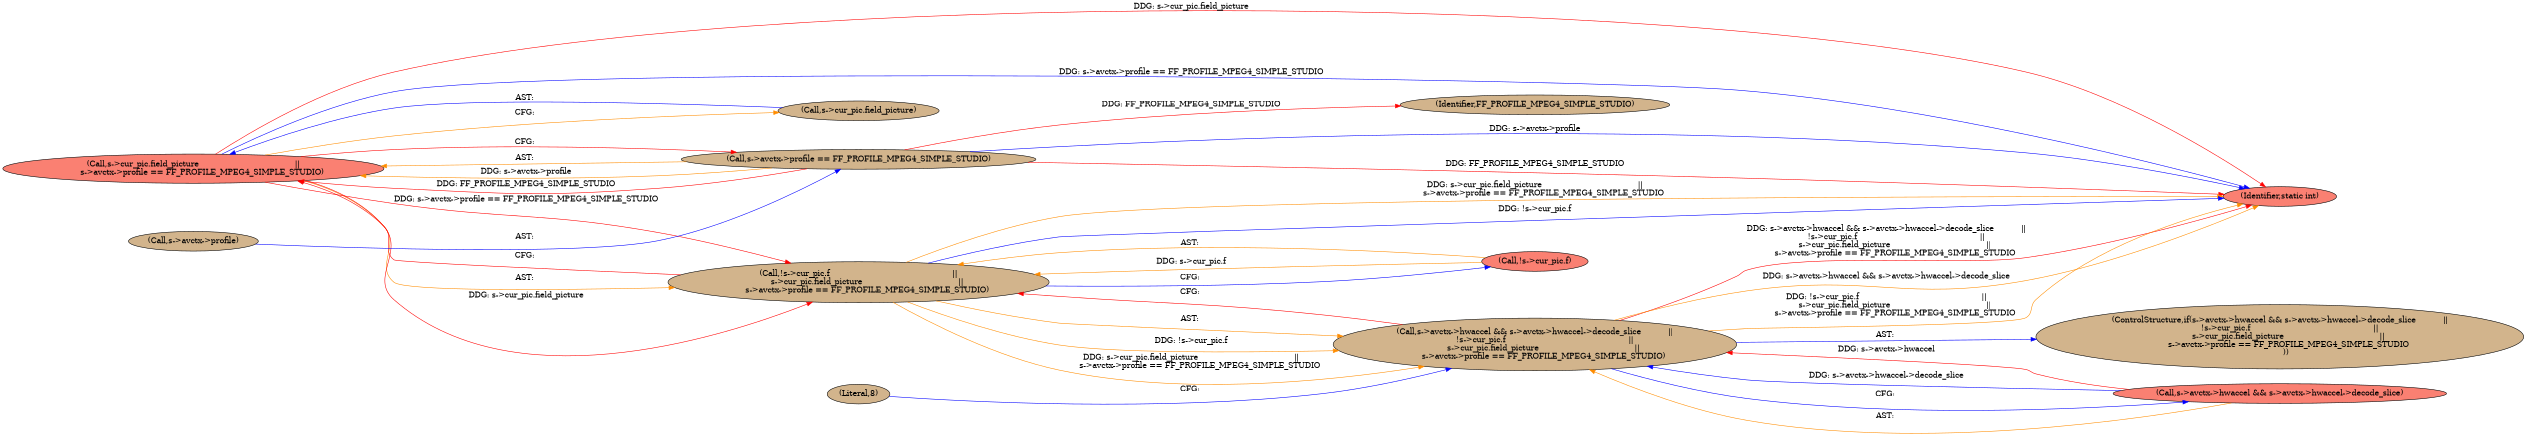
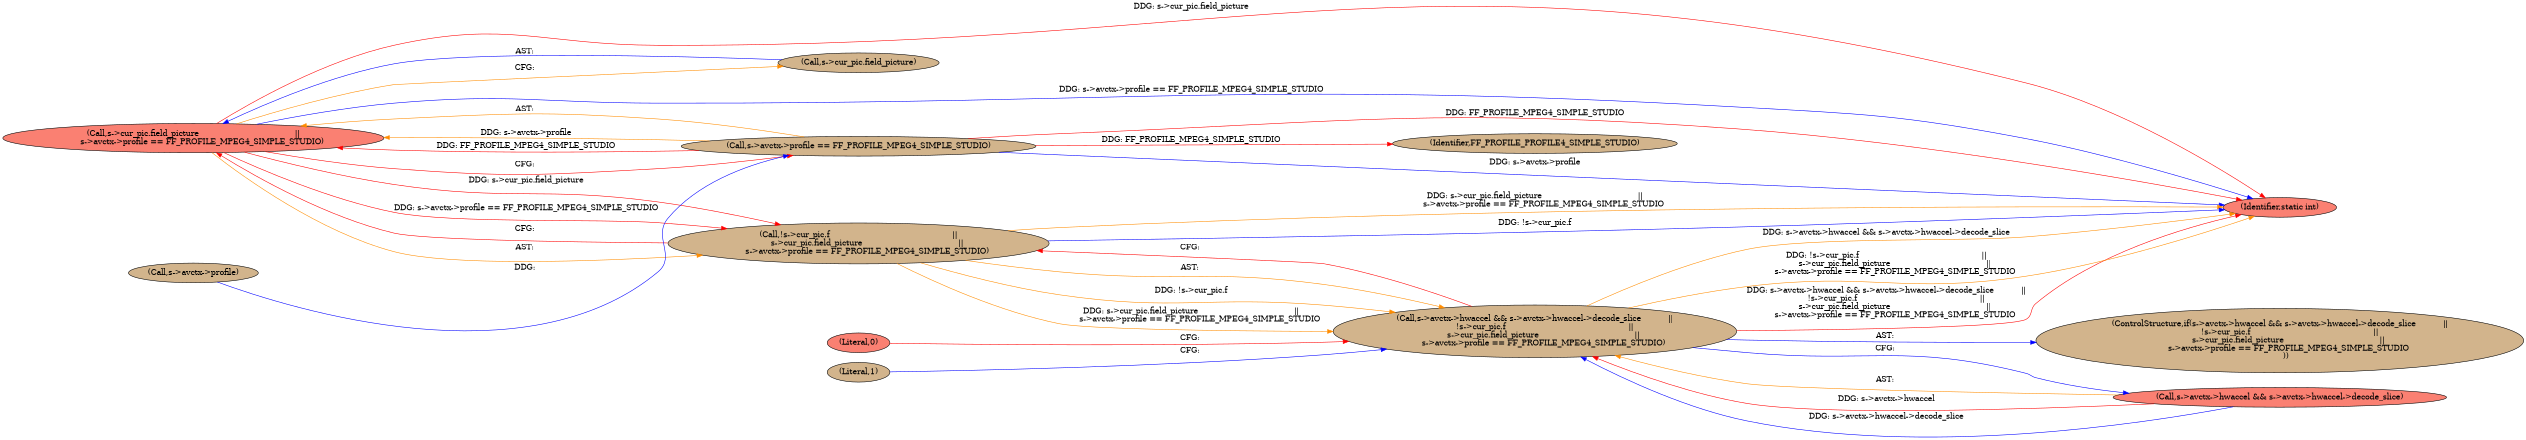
node "(Identifier,FF_PROFILE_MPEG4_SIMPLE_STUDIO)": label "(Identifier,FF_PROFILE_MPEG4_SIMPLE_STUDIO)" -> "(Identifier,FF_PROFILE_PROFILE4_SIMPLE_STUDIO)"
edge "(Call,s->avctx->profile)" -> "(Call,s->avctx->profile == FF_PROFILE_MPEG4_SIMPLE_STUDIO)": label "AST: " -> "DDG: "
node "(Call,!s->cur_pic.f)": removed
node "(Literal,0)": added
node "(Literal,8)": label "(Literal,8)" -> "(Literal,1)"
